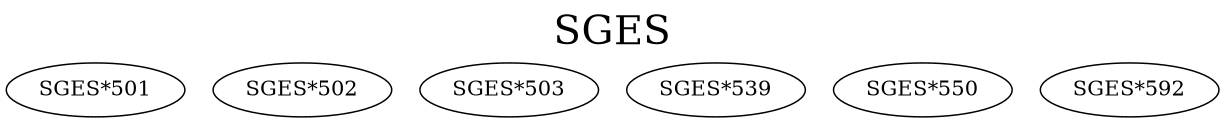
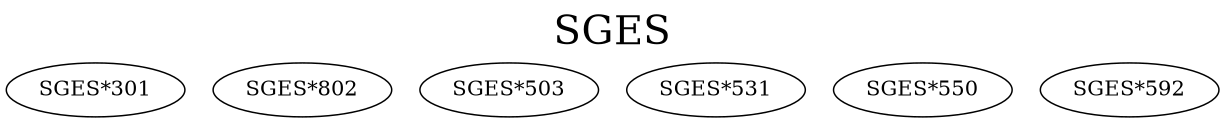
node "SGES*501": label "SGES*501" -> "SGES*301"
node "SGES*502": label "SGES*502" -> "SGES*802"
node "SGES*539": label "SGES*539" -> "SGES*531"
